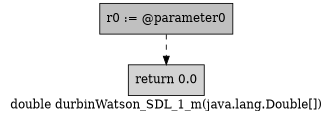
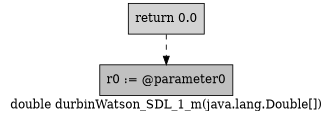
edge "r0 := @parameter0" -> "return 0.0": reversed
